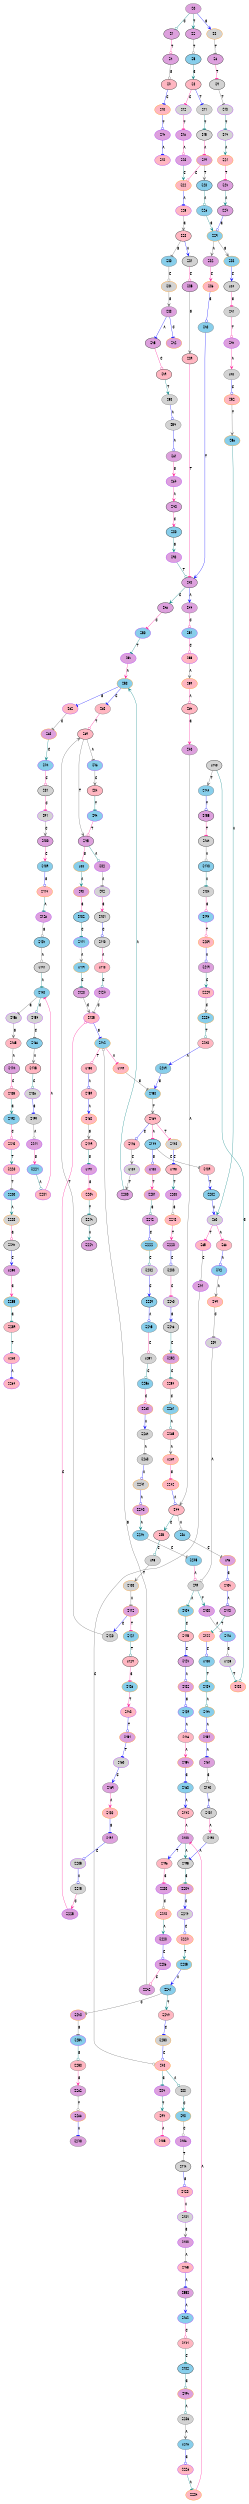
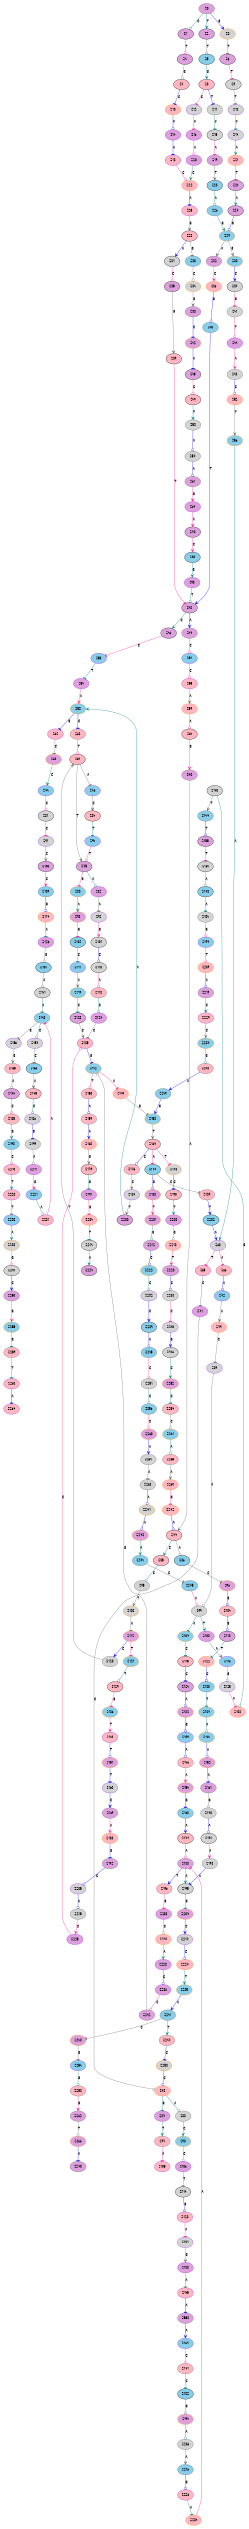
node "S19": color darkorange -> gray40
edge "S19" -> "S22": now "S18" -> "S22"
edge "S38" -> "S45": now "S42" -> "S45"
edge "S237" -> "S243": label "T" -> "G"
node "S256": label "S256" -> "S856"
edge "S104" -> "S113": label "A" -> "G"
edge "S125" -> "S133": color teal -> deeppink
